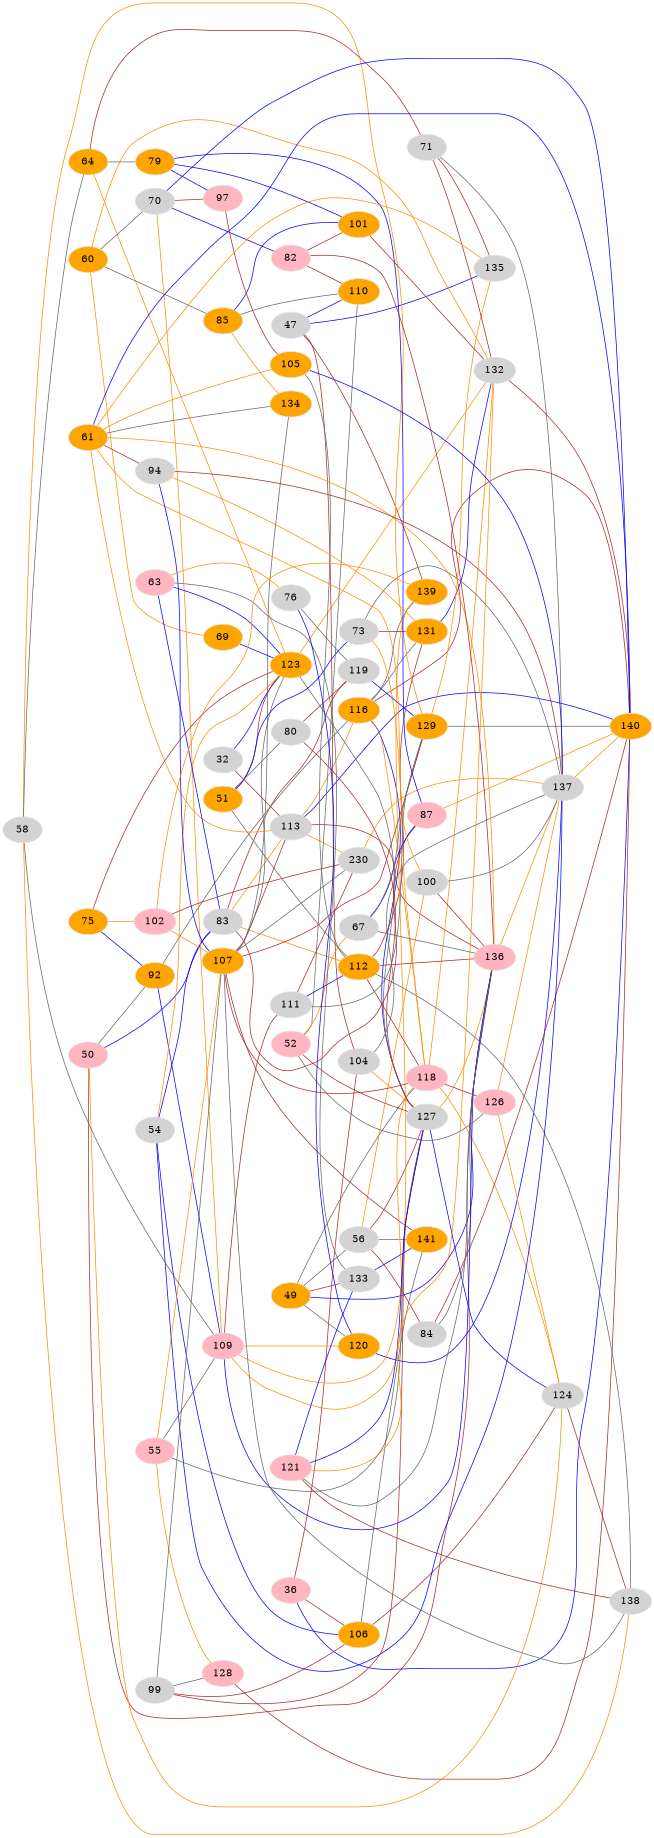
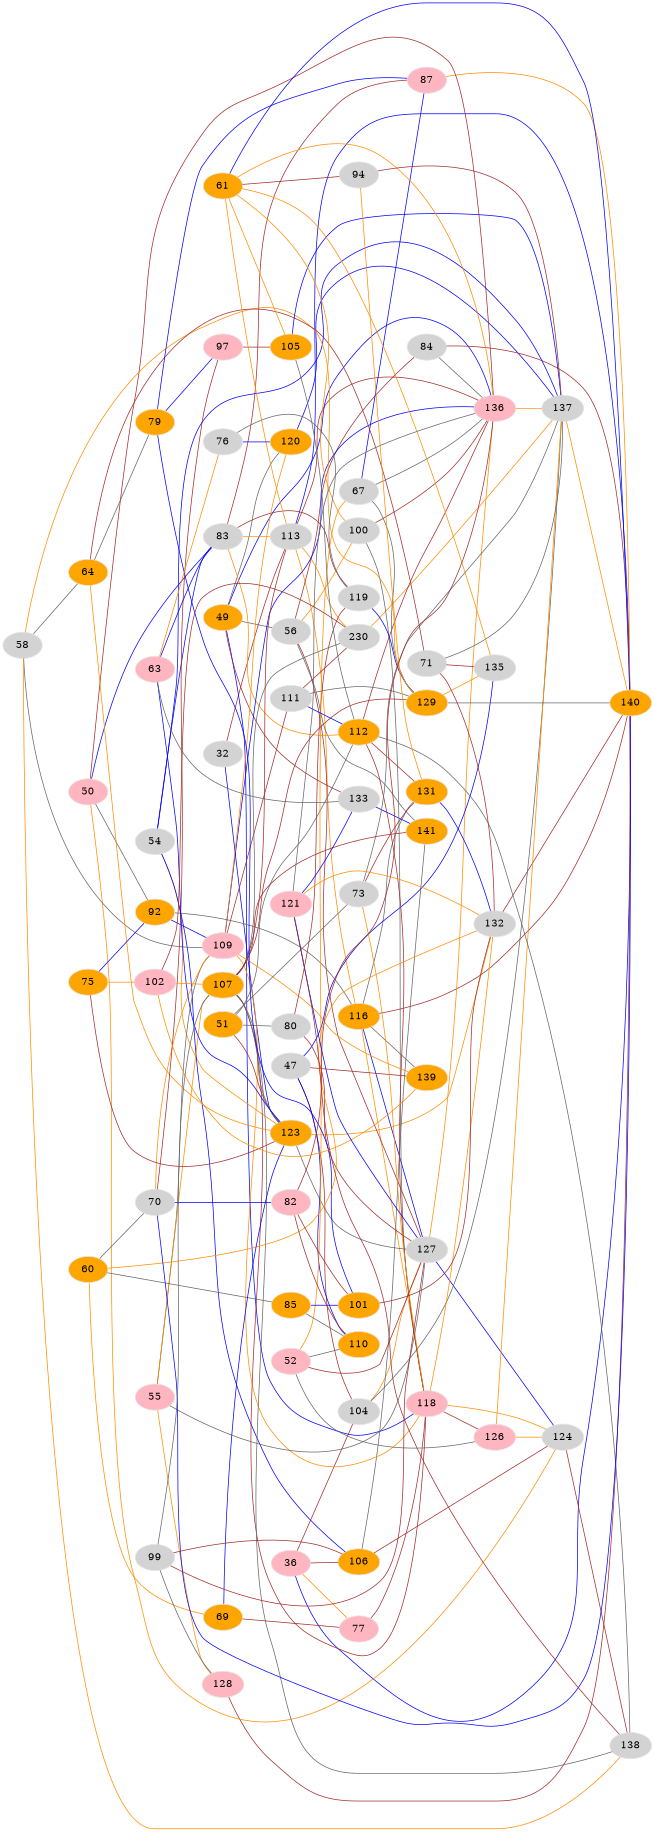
node "134": removed
edge "73" -- "51": color blue -> gray40
edge "94" -- "107": removed
edge "137" -- "100": now "118" -- "100"
edge "118" -- "49": color gray40 -> blue
node "77": added
